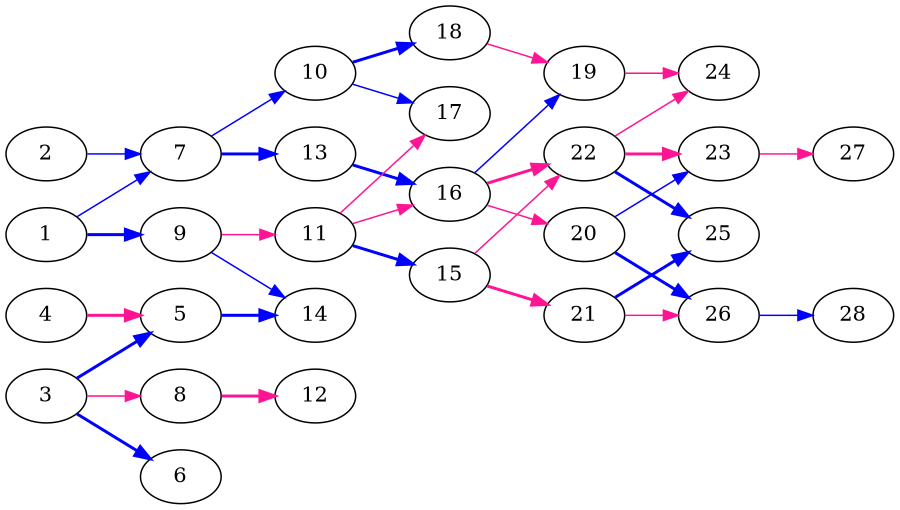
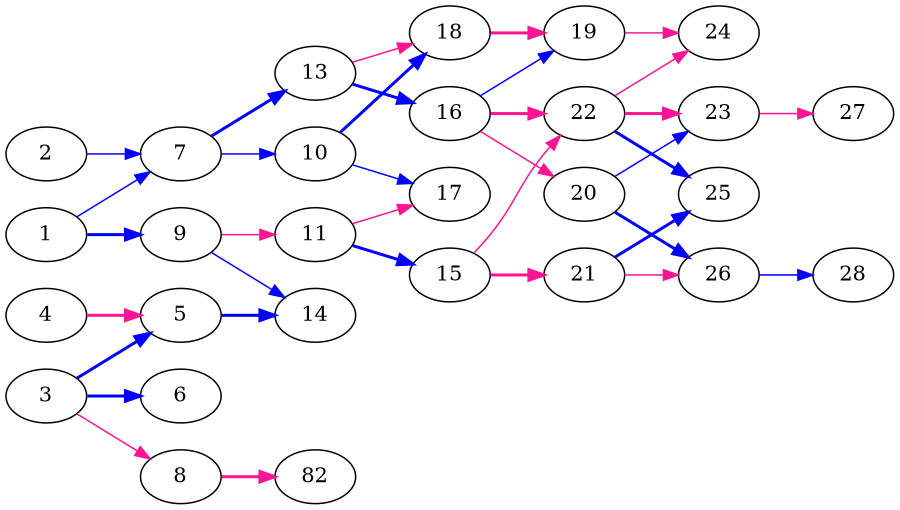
edge "18" -> "19": style solid -> bold
edge "13" -> "18": added
edge "11" -> "16": removed
node "12": label "12" -> "82"
